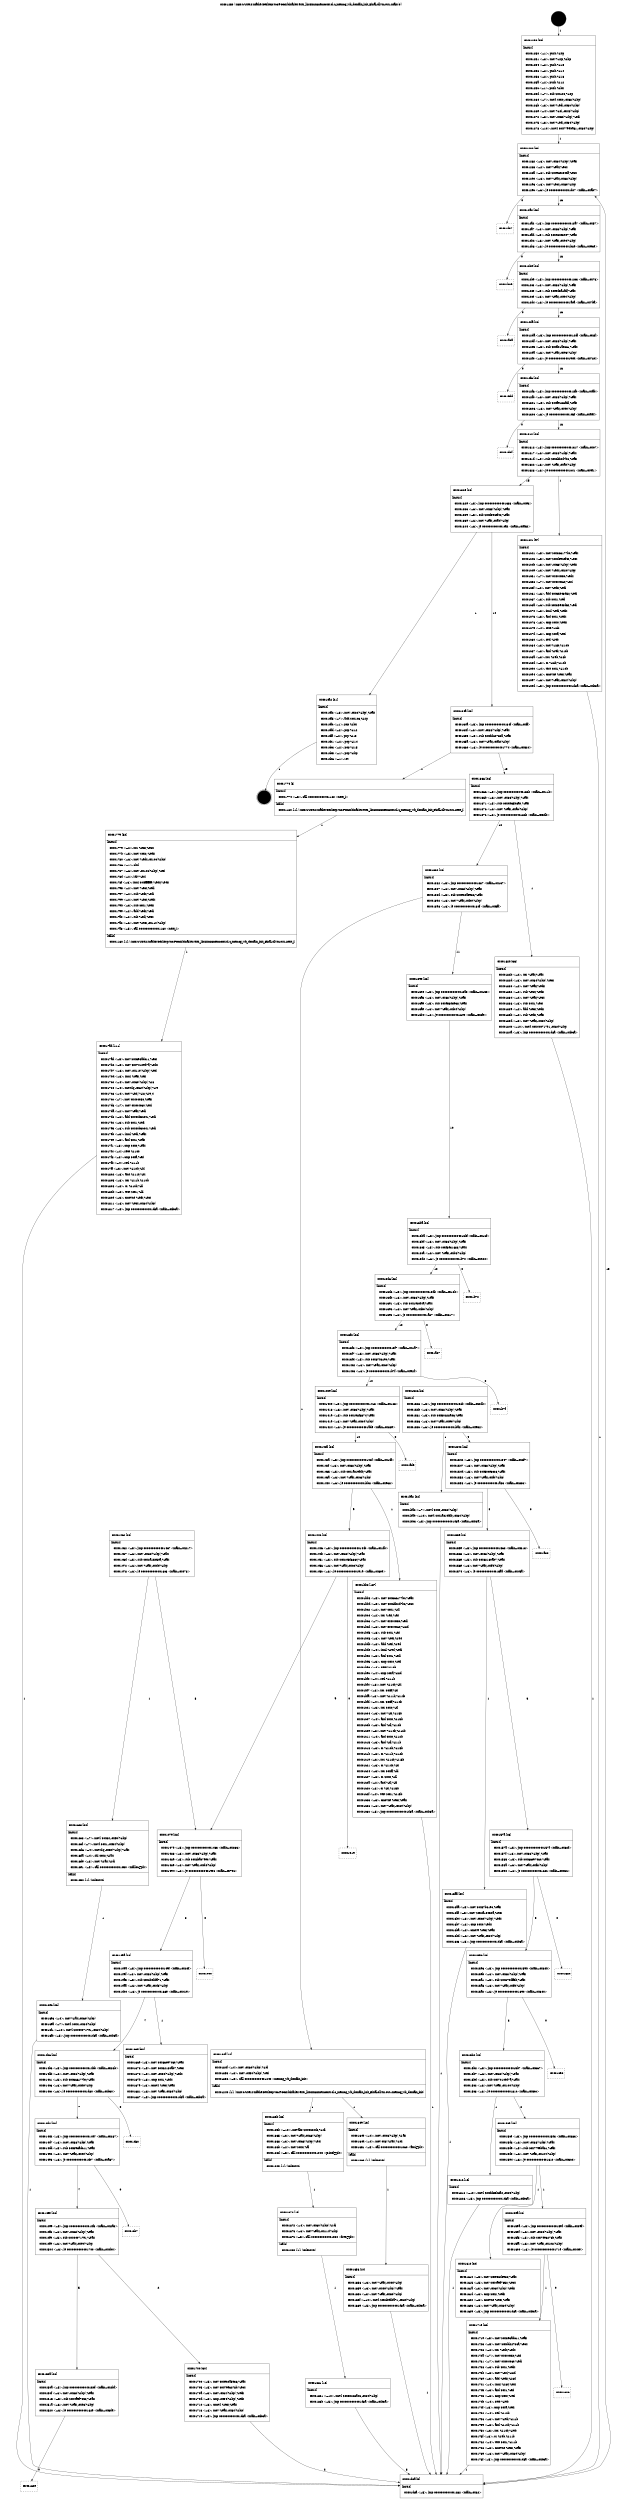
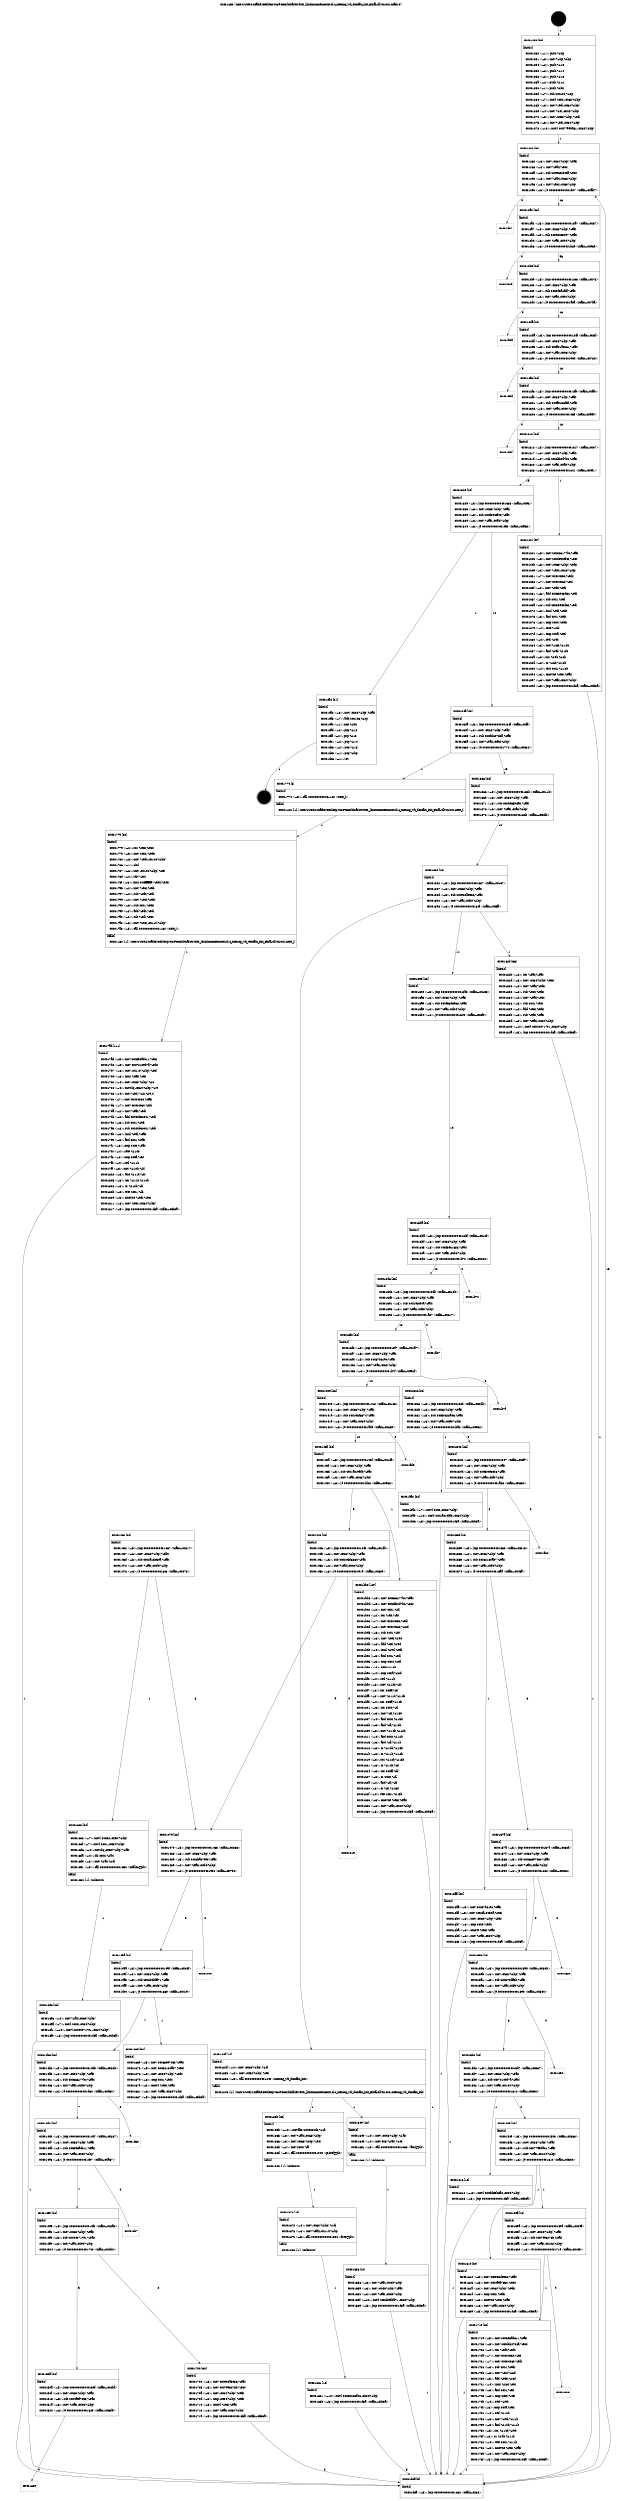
edge "0x4012a2 [28]" -> "0x4012be [28]": label " 16" -> " 96"
edge "0x401366 [28]" -> "0x40182b [36]": now "0x401382 [28]" -> "0x40182b [36]"
edge "0x401610 [30]" -> "0x401d8a [5]": added, label "1"
